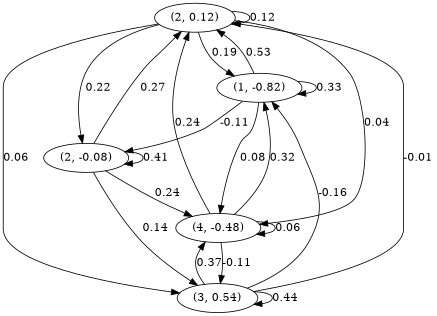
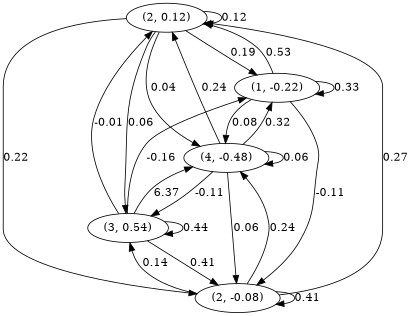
node "(1, -0.82)": label "(1, -0.82)" -> "(1, -0.22)"
edge "(4, -0.48)" -> "(2, -0.08)": added, label "0.06"
edge "(3, 0.54)" -> "(2, -0.08)": added, label "0.41"
edge "(3, 0.54)" -> "(4, -0.48)": label "0.37" -> "6.37"
